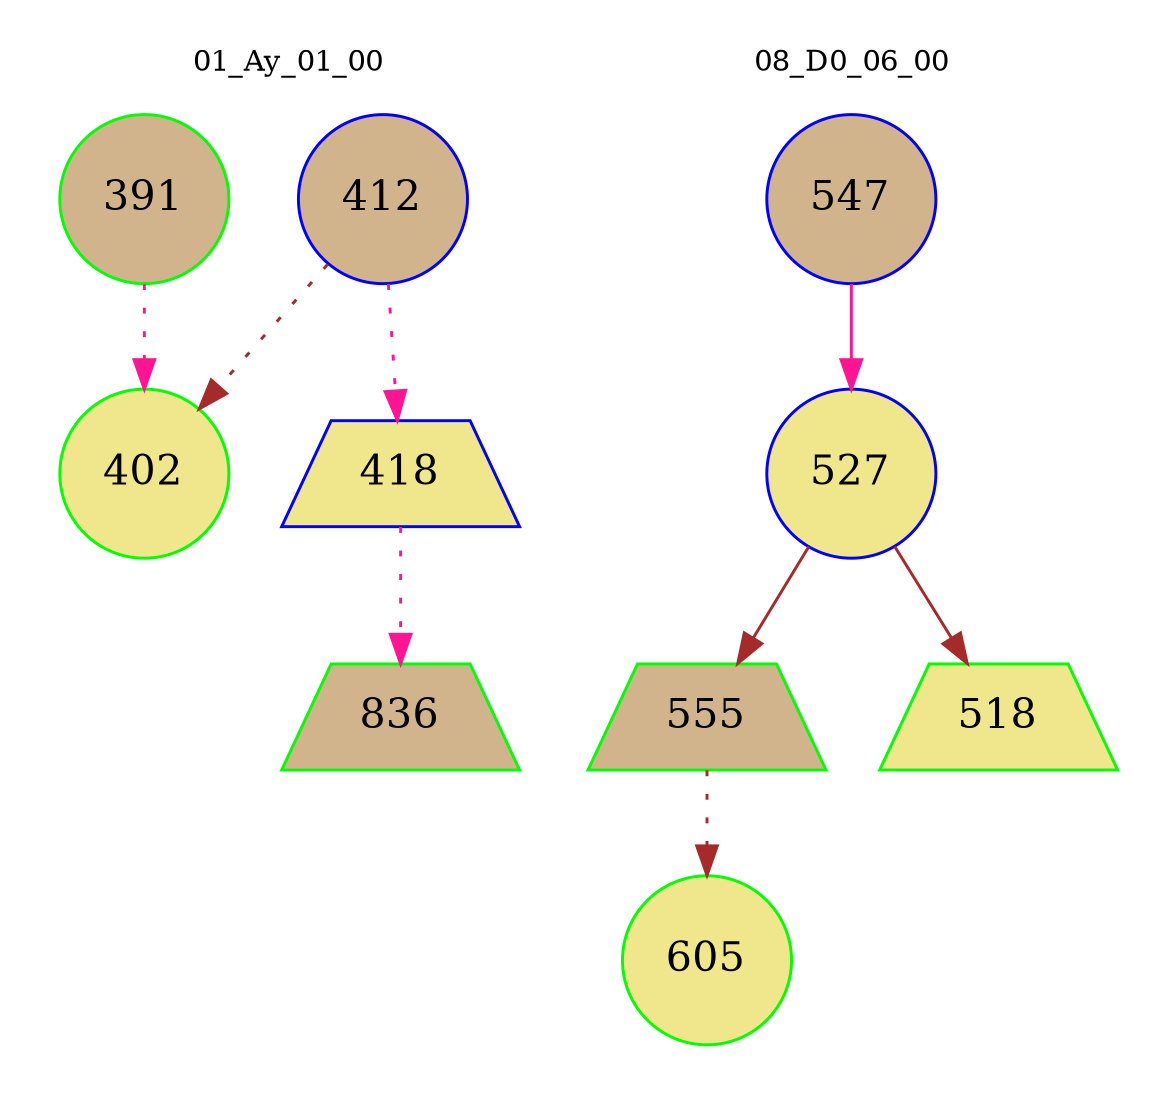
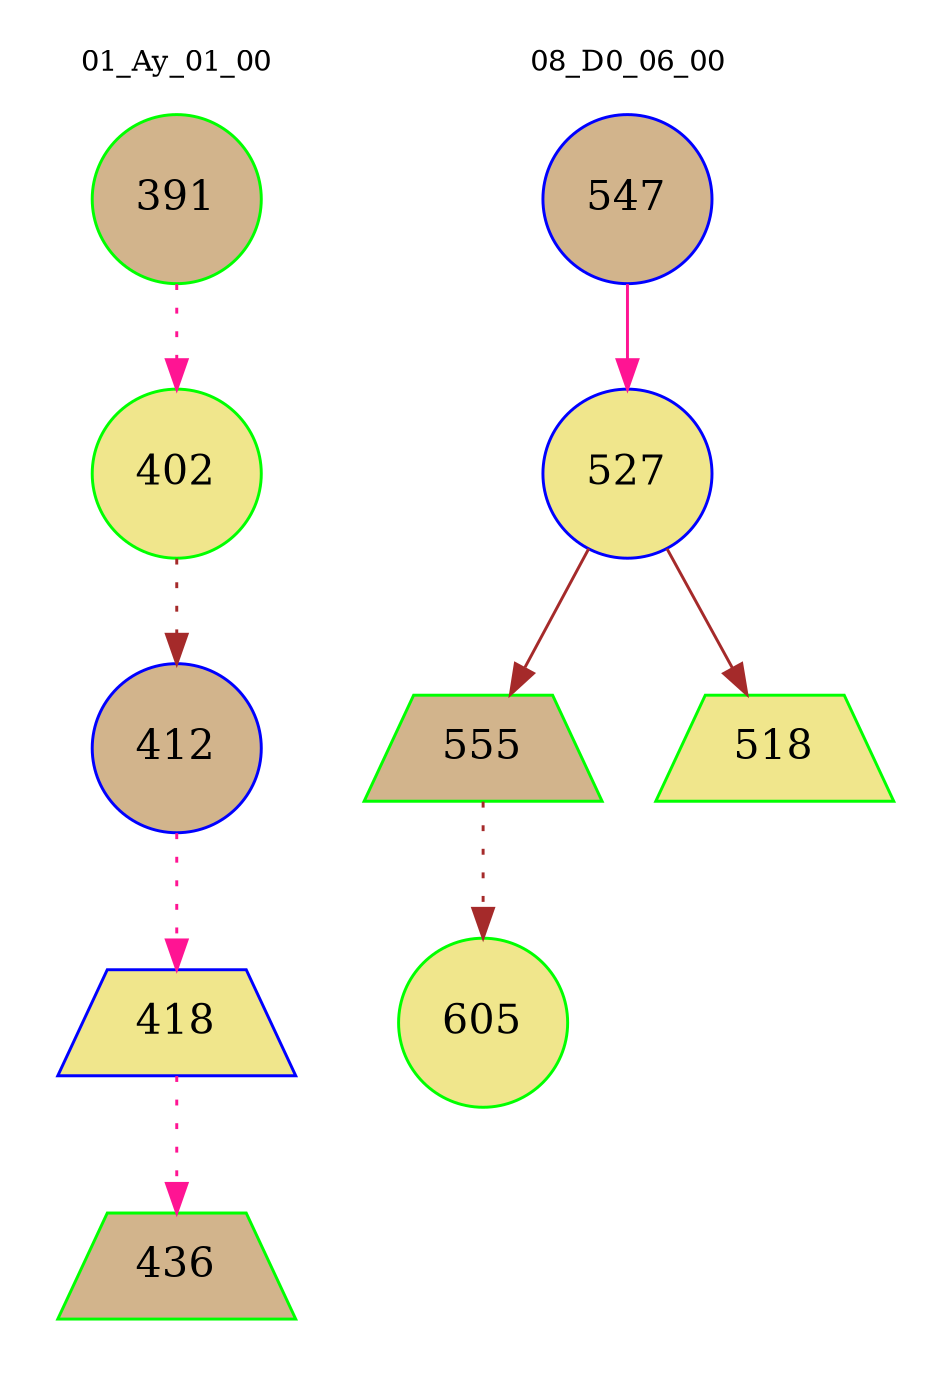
edge "412" -> "402": reversed
node "836": label "836" -> "436"
